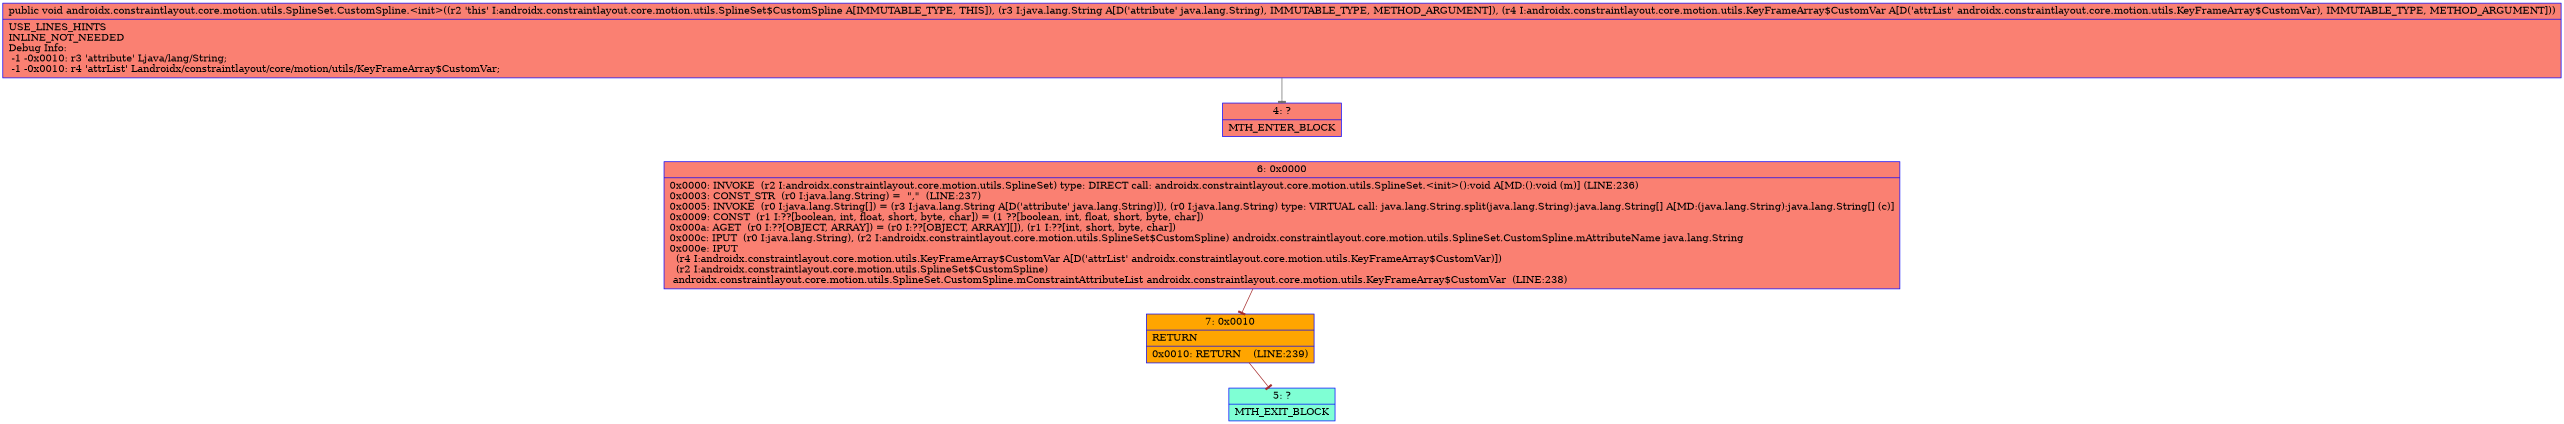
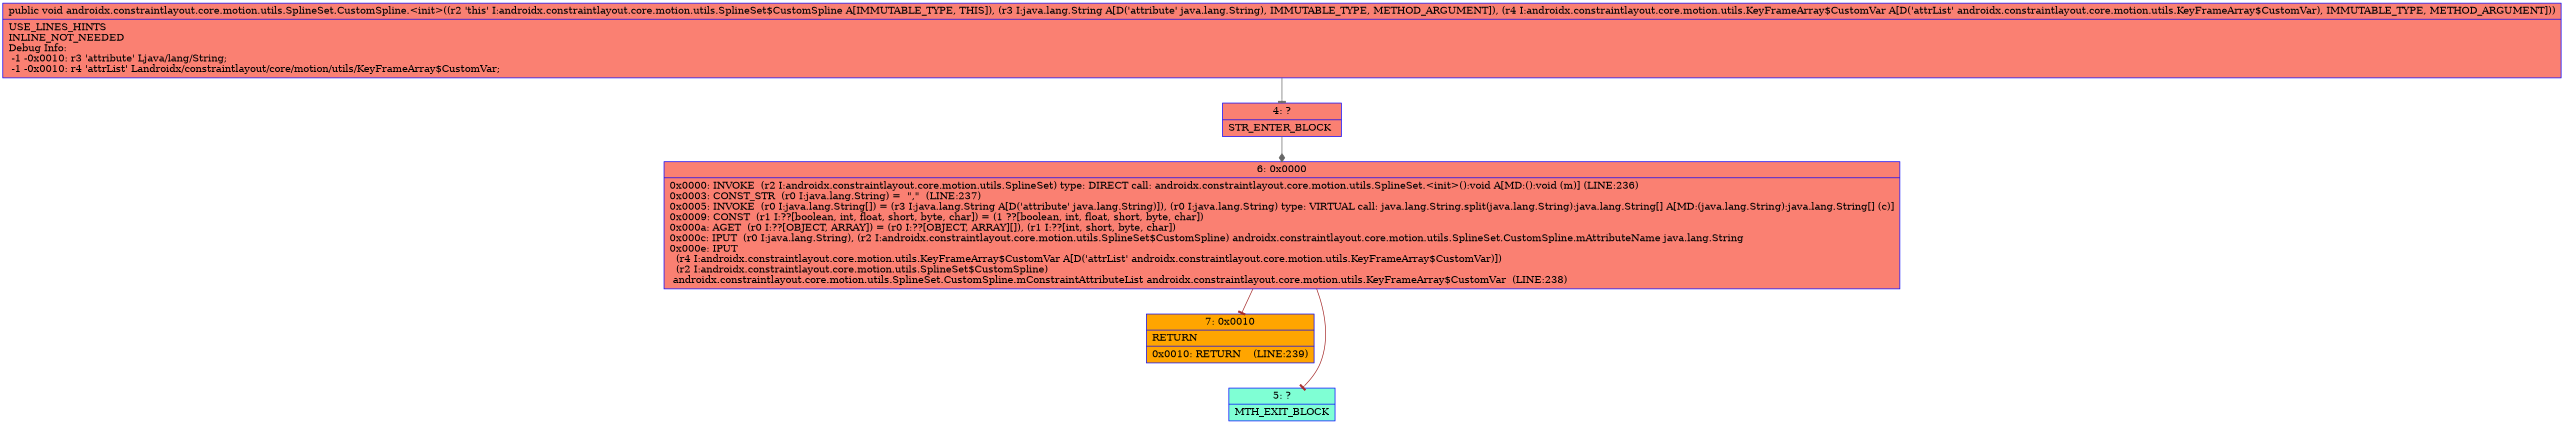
node "4: ?": text "MTH_ENTER_BLOCK" -> "STR_ENTER_BLOCK"
edge "4: ?" -> "6: 0x0000": added
edge "7: 0x0010" -> "5: ?": now "6: 0x0000" -> "5: ?"
